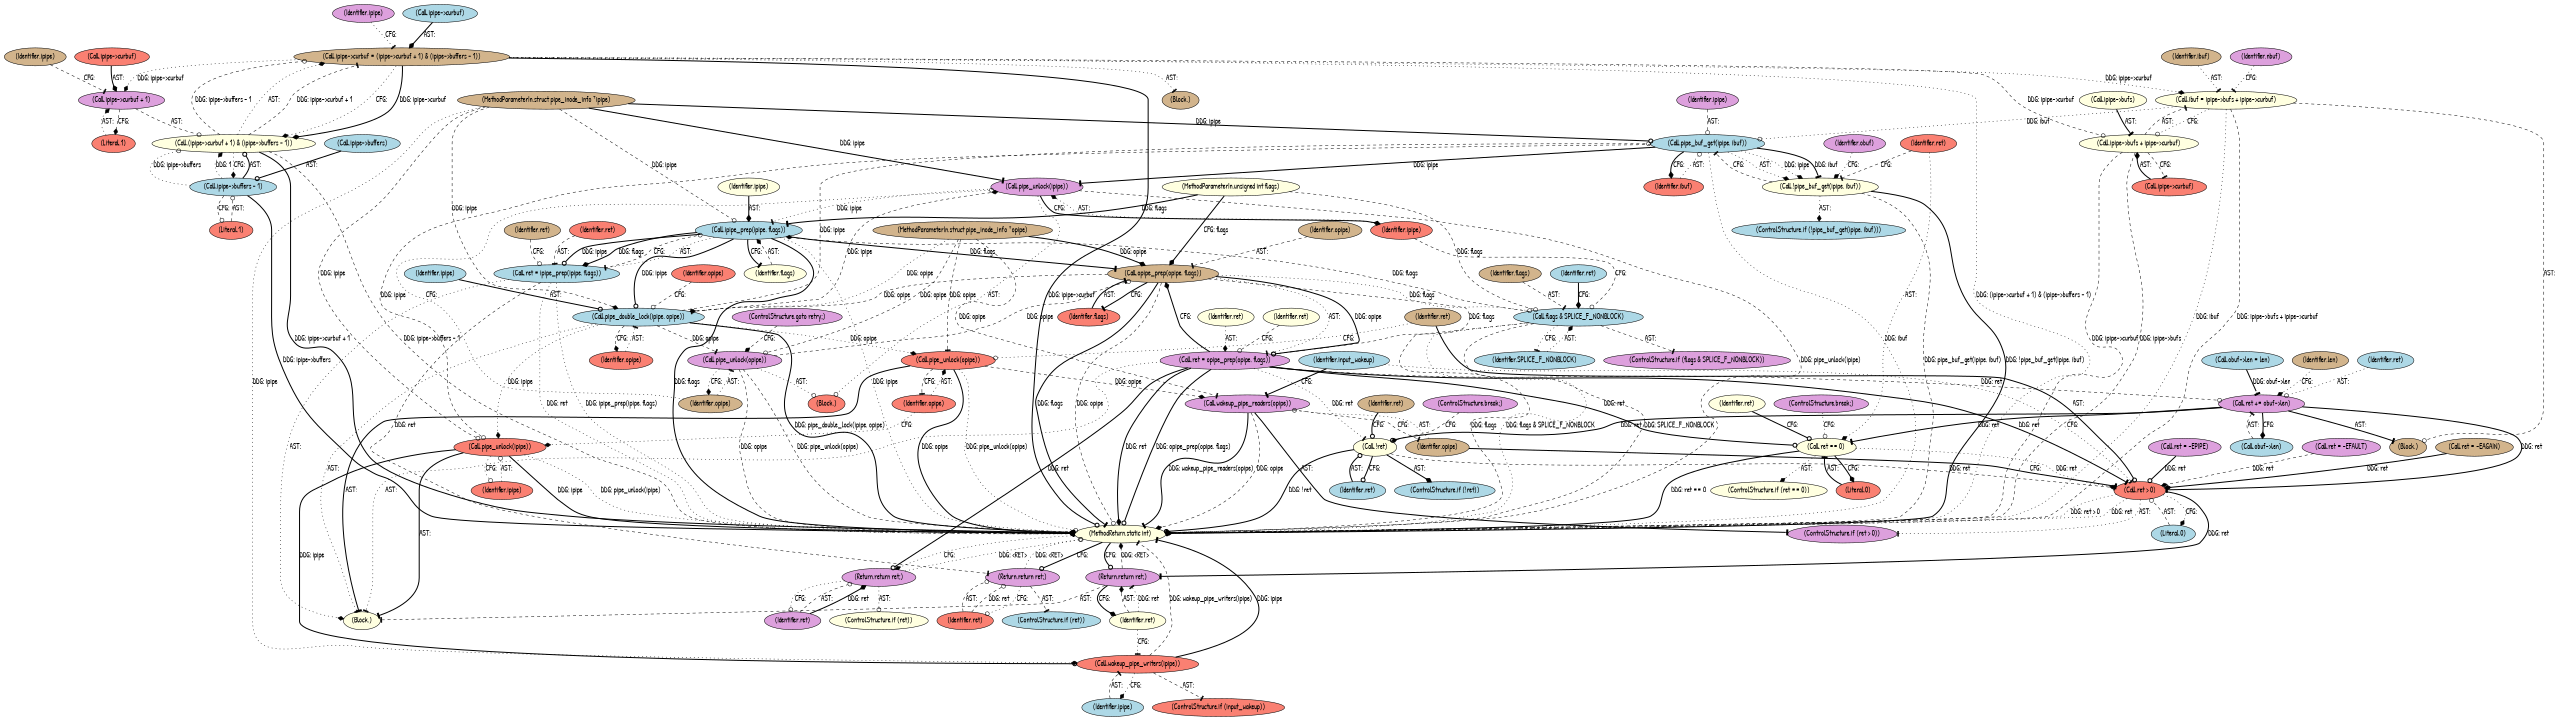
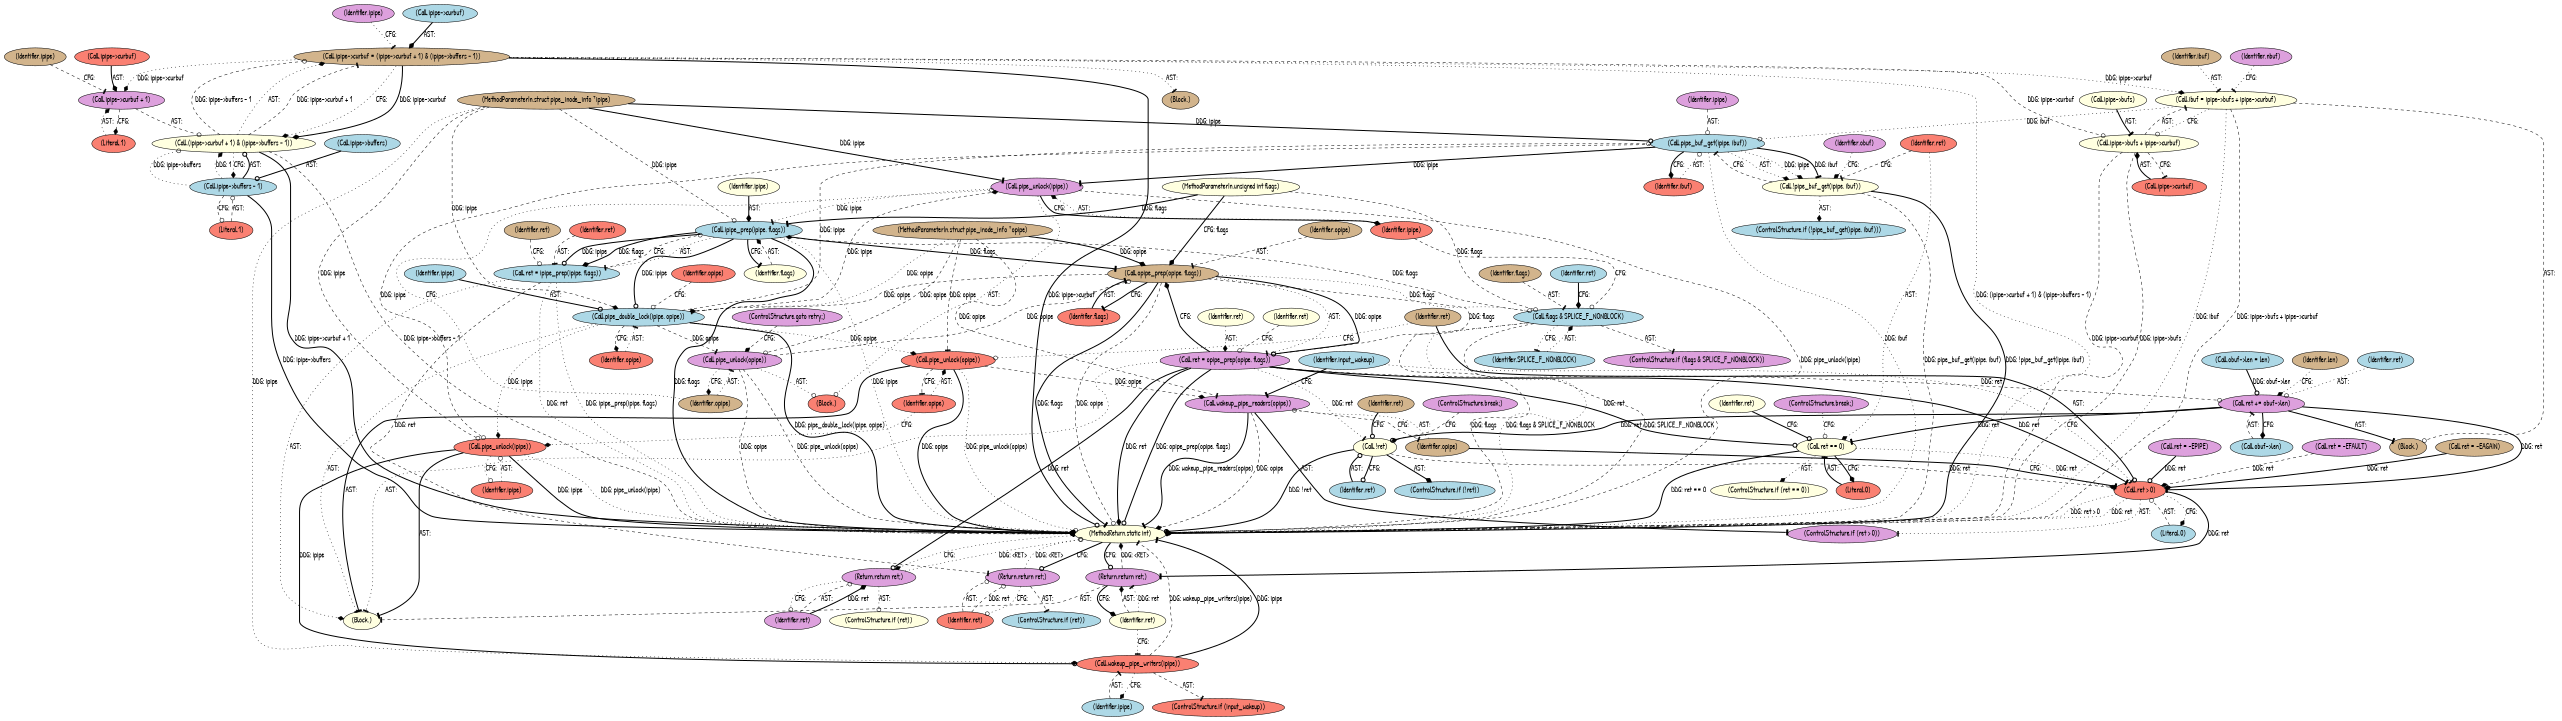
edge "(Call,obuf->len = len)" -> "(Call,ret += obuf->len)": arrowhead tee -> odot
